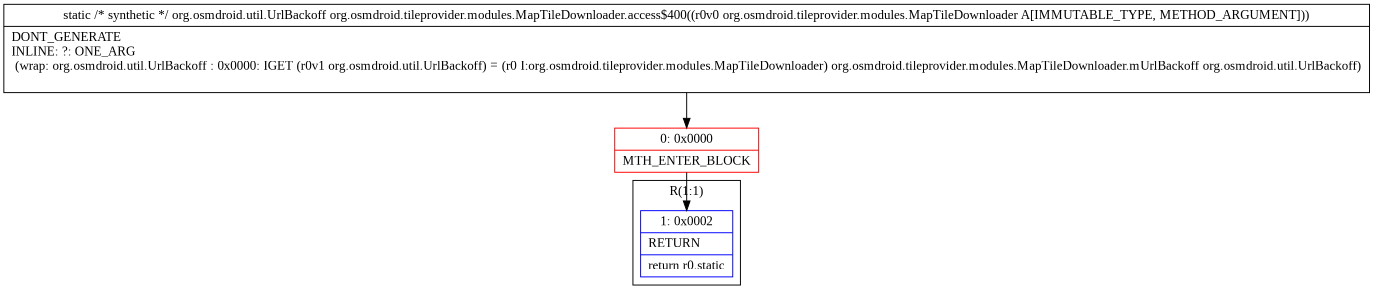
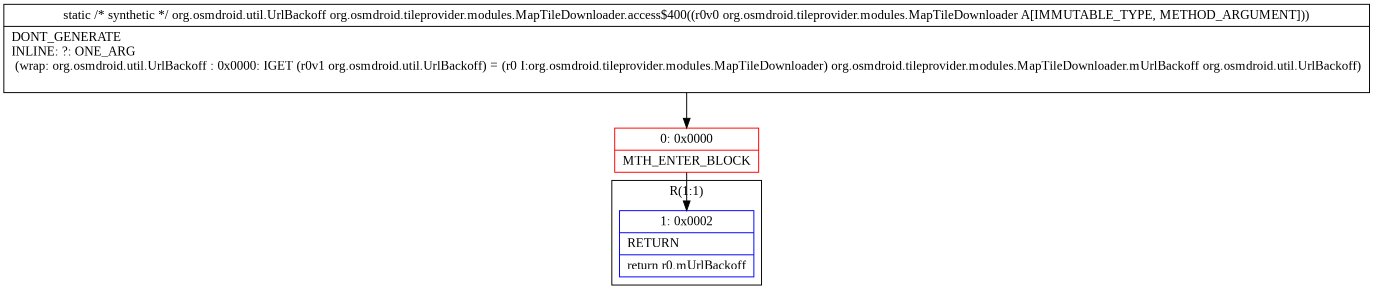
node "1: 0x0002": text "return r0.static" -> "return r0.mUrlBackoff"
